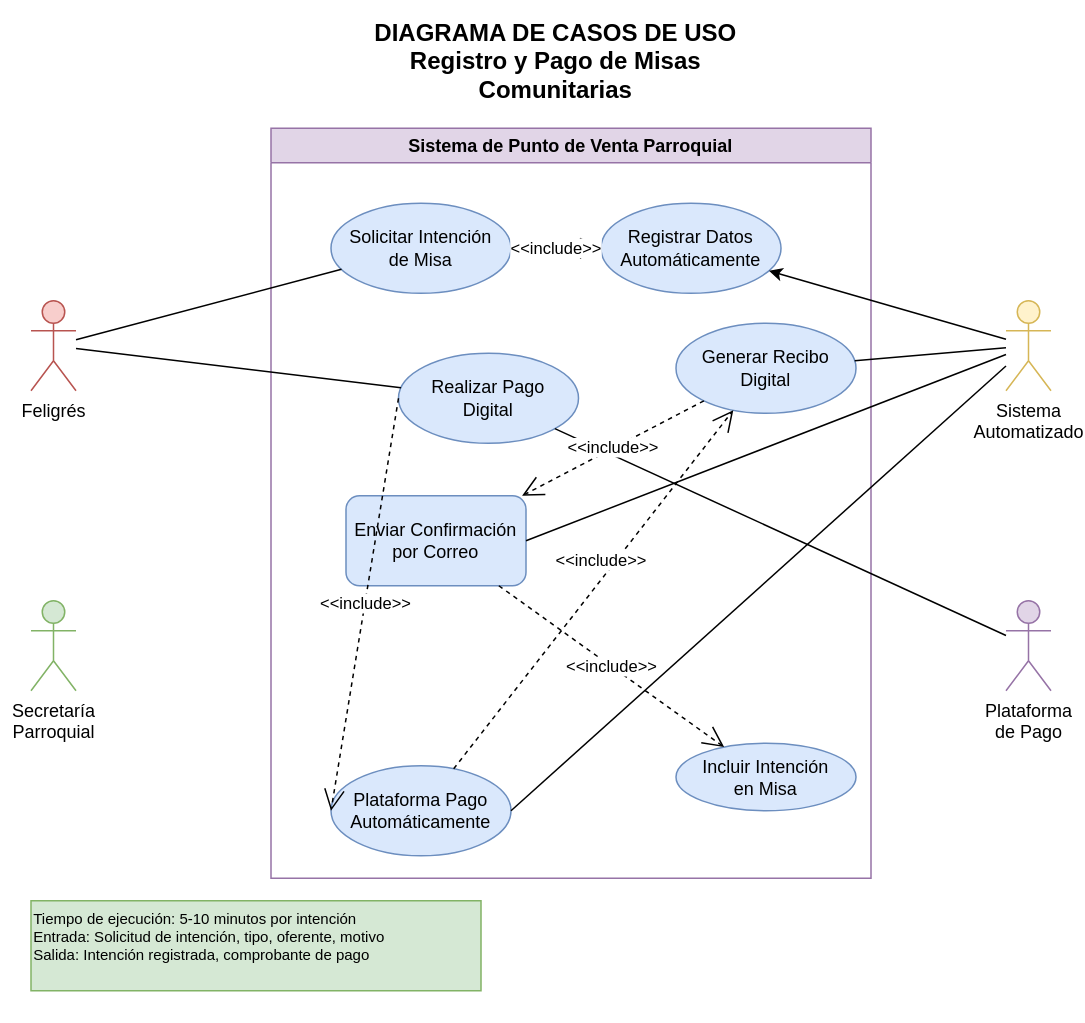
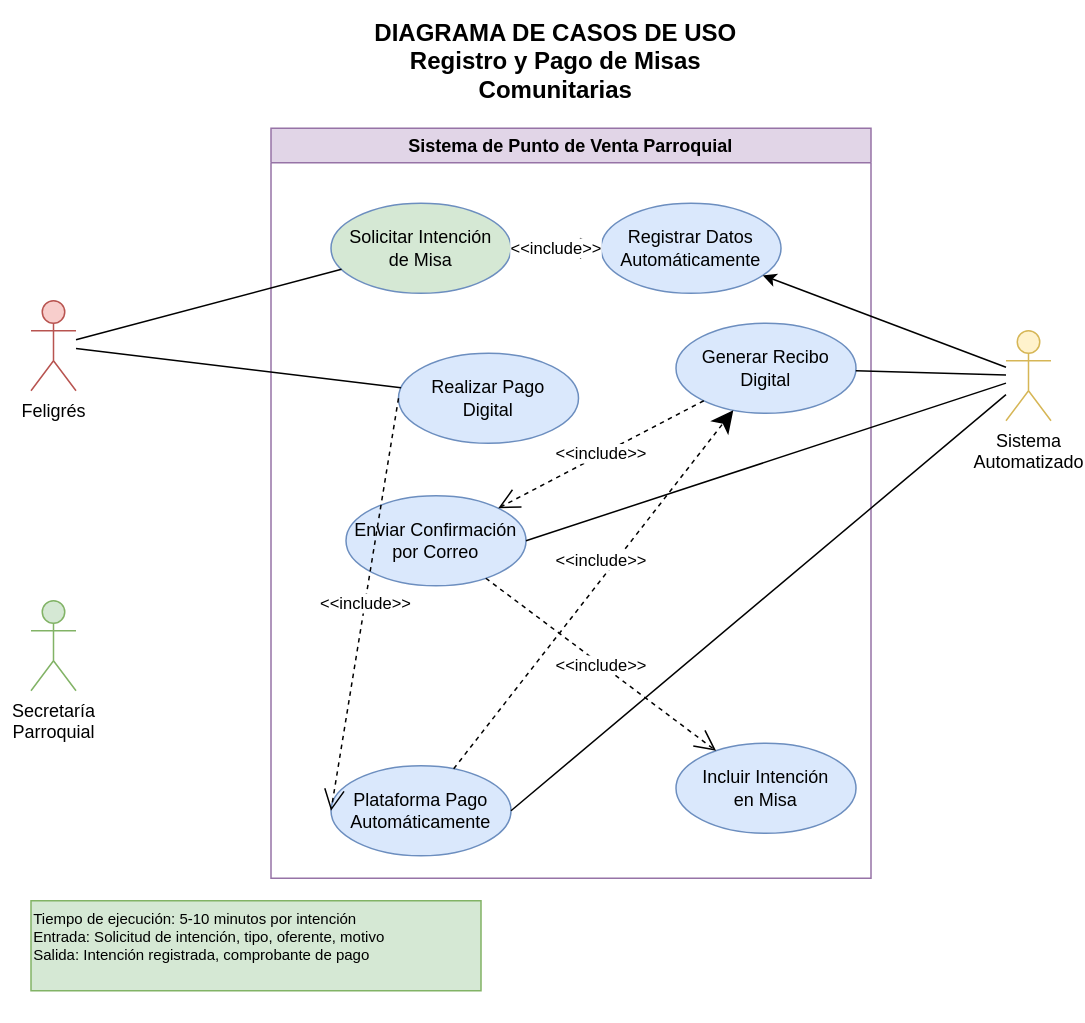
node "Solicitar Intención de Misa": fillcolor #dae8fc -> #d5e8d4
node "Sistema Automatizado": moved (1028, 346) -> (1028, 376)
edge "Plataforma Pago Automáticamente" -> "Generar Recibo Digital": arrowhead open -> classic
node "Enviar Confirmación por Correo": shape rounded rectangle -> ellipse
edge "Realizar Pago Digital" -- "Plataforma de Pago": removed
node "Plataforma de Pago": removed
node "Incluir Intención en Misa": size 180x68 -> 180x90
